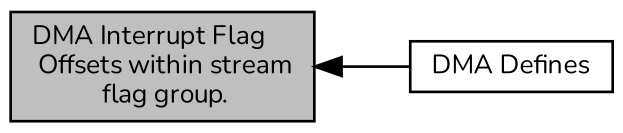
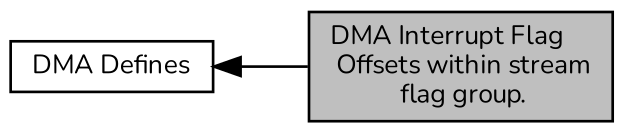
edge "DMA Defines" -> "DMA Interrupt Flag Offsets within stream flag group.": reversed
